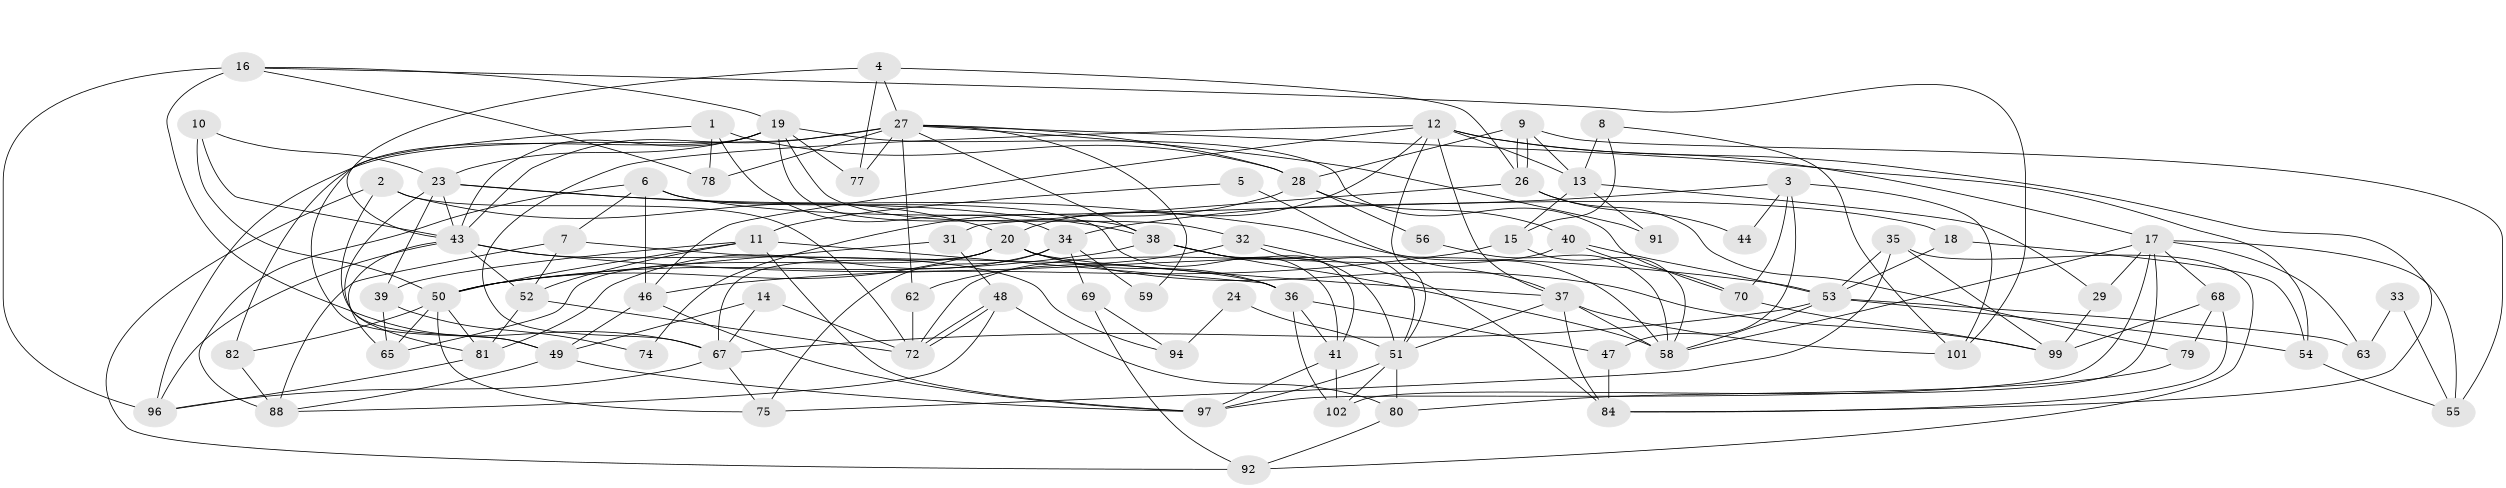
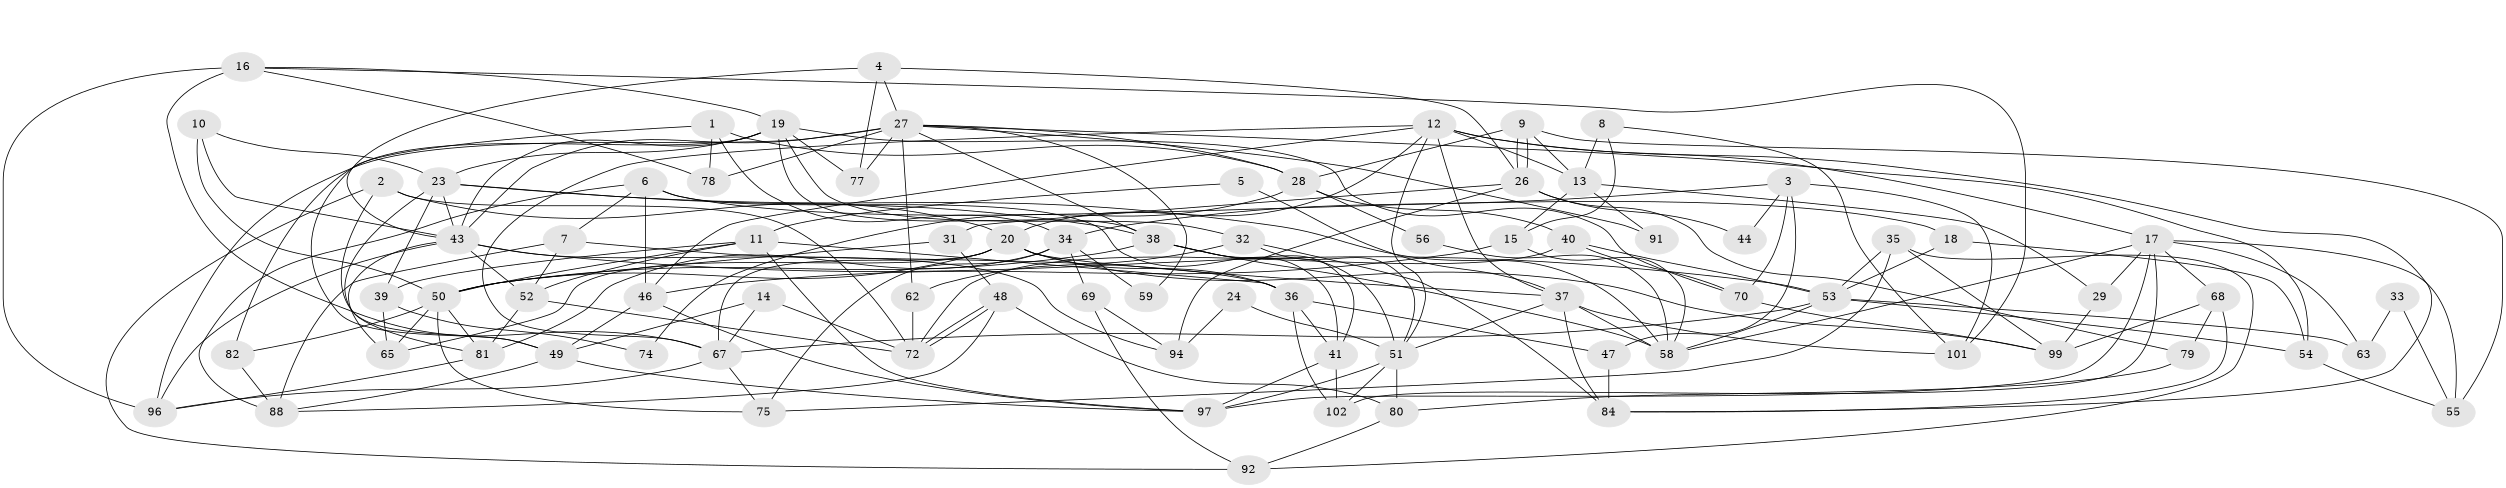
edge "26" -- "94": added
